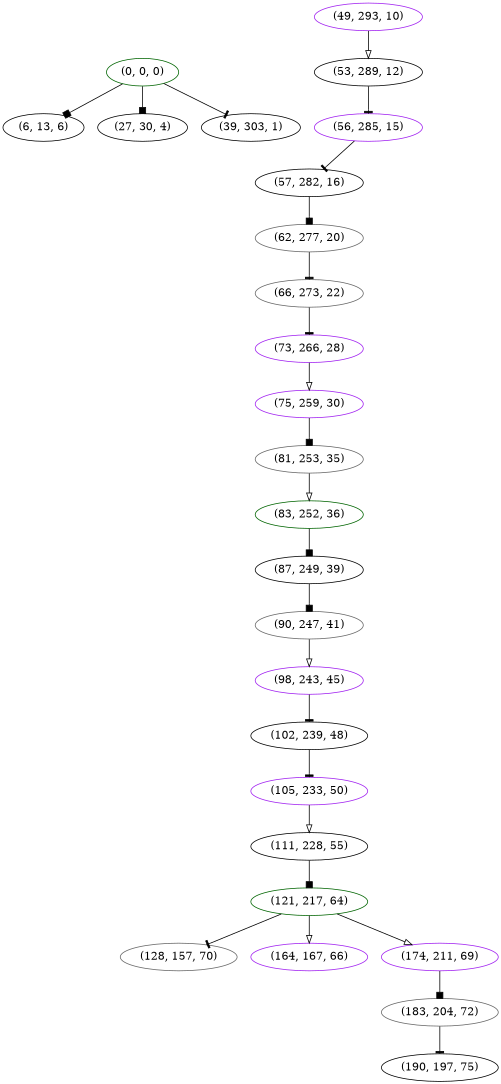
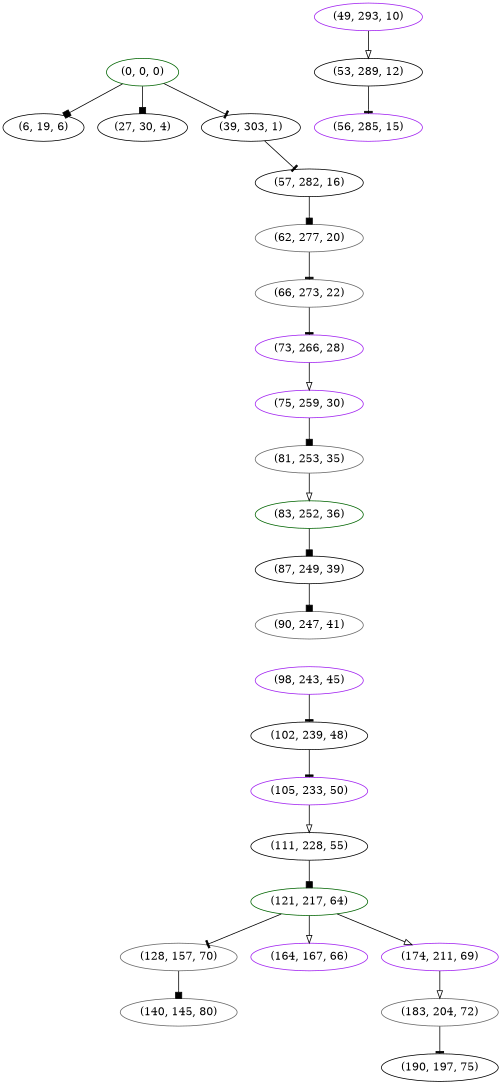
node "(6, 13, 6)": label "(6, 13, 6)" -> "(6, 19, 6)"
edge "(56, 285, 15)" -> "(57, 282, 16)": now "(39, 303, 1)" -> "(57, 282, 16)"
edge "(90, 247, 41)" -> "(98, 243, 45)": removed
edge "(174, 211, 69)" -> "(183, 204, 72)": arrowhead box -> onormal
node "(140, 145, 80)": added
